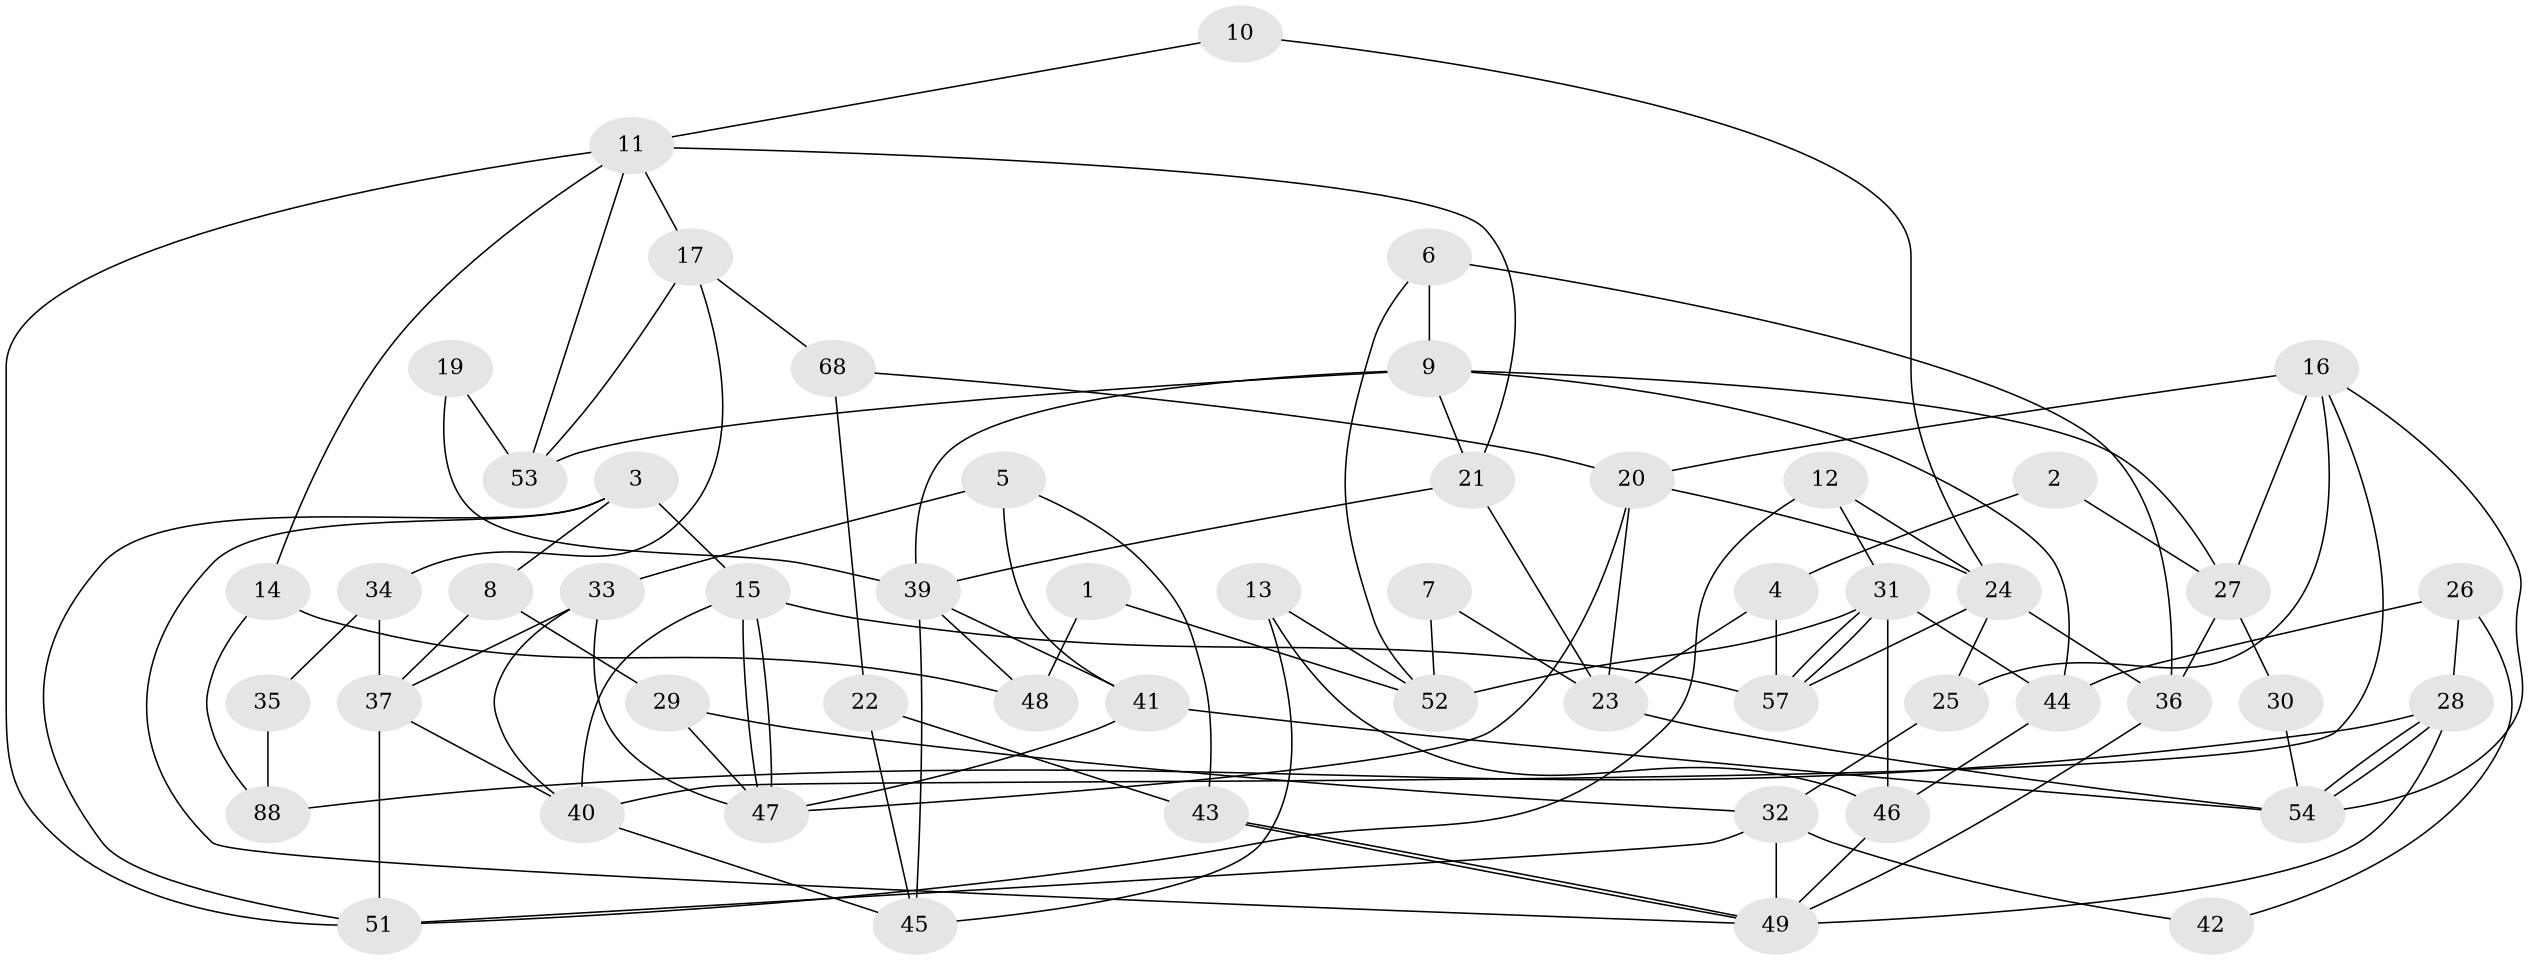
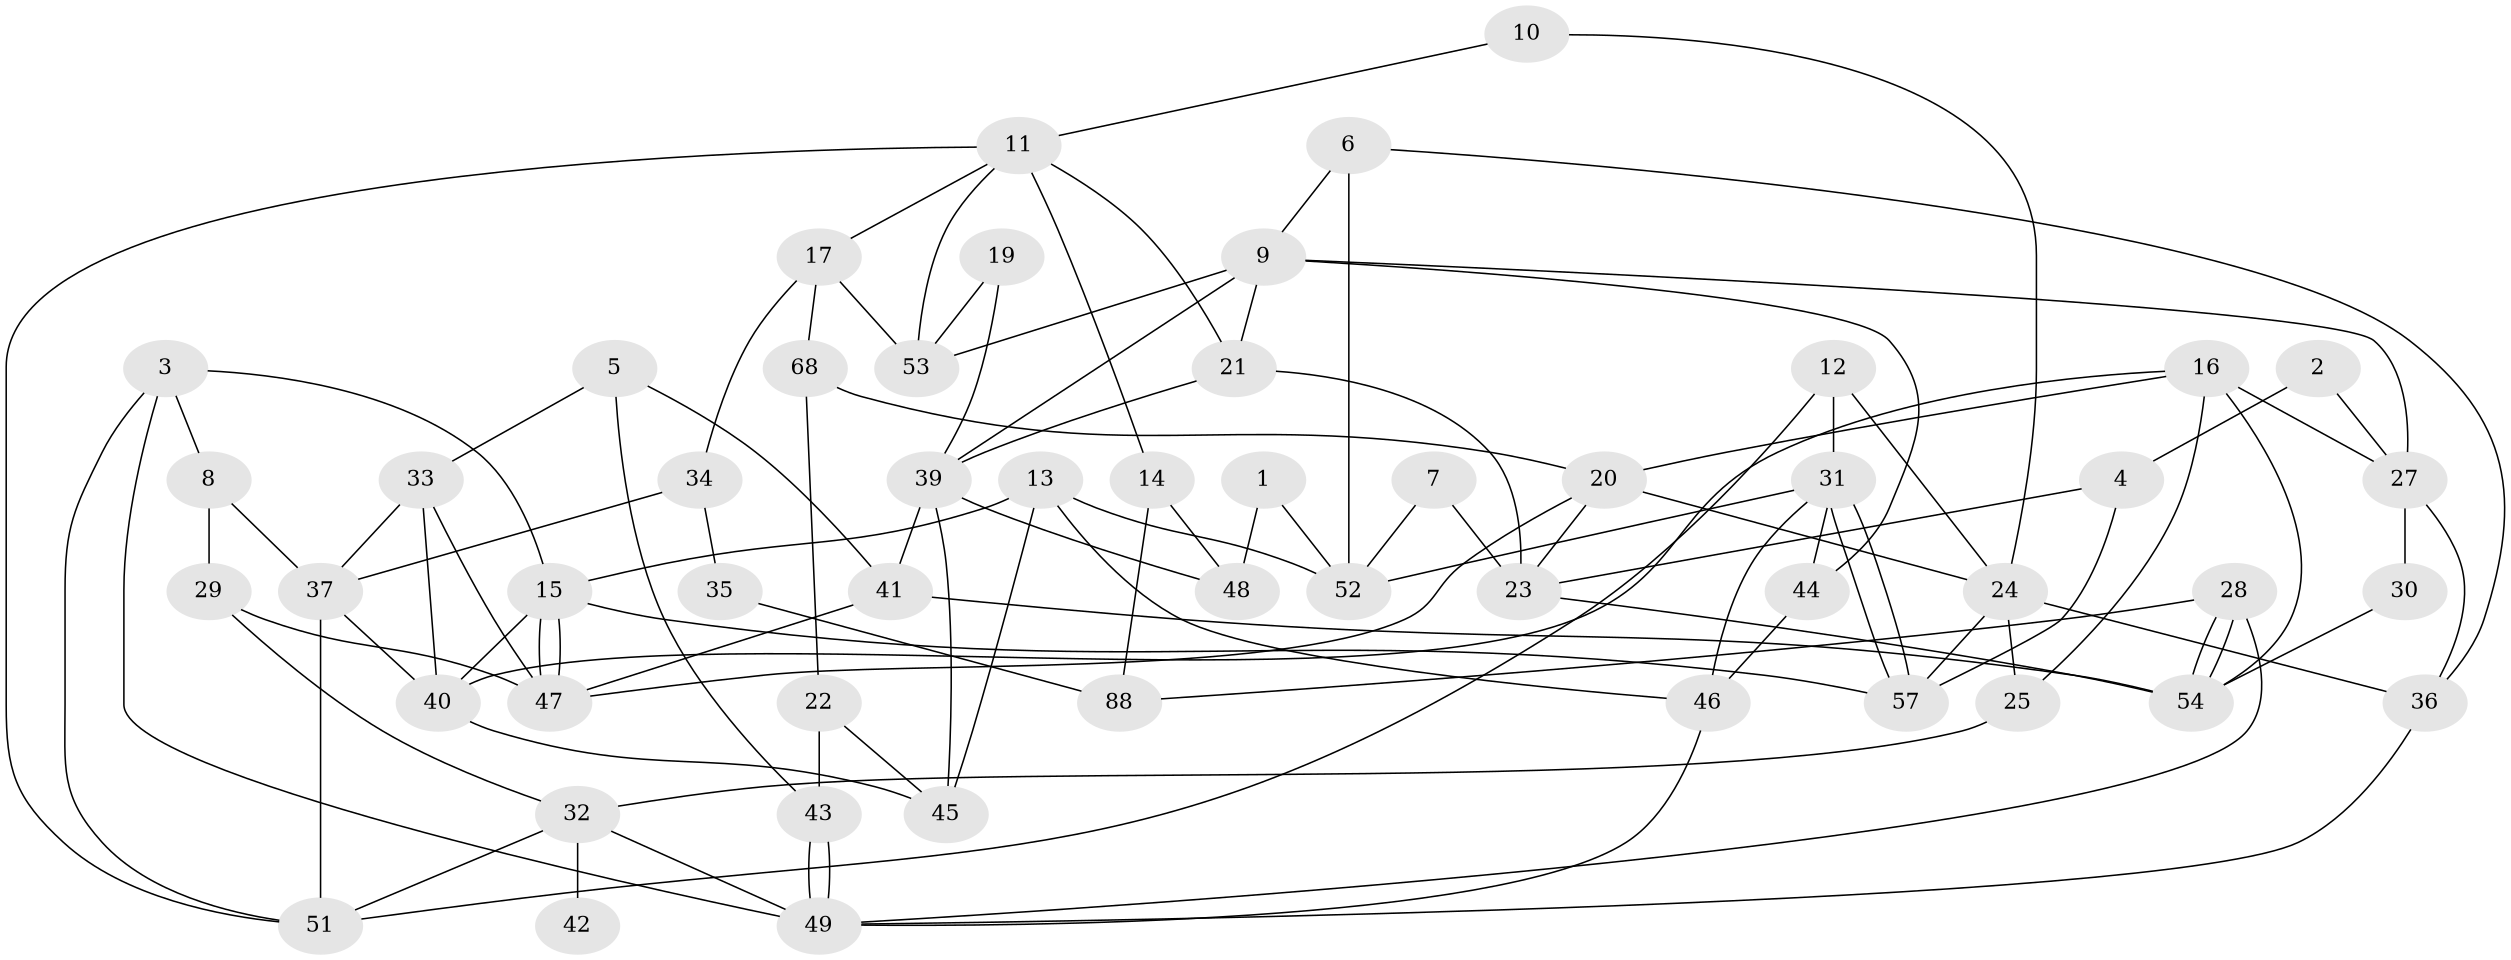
edge "13" -- "15": added
node "26": removed
